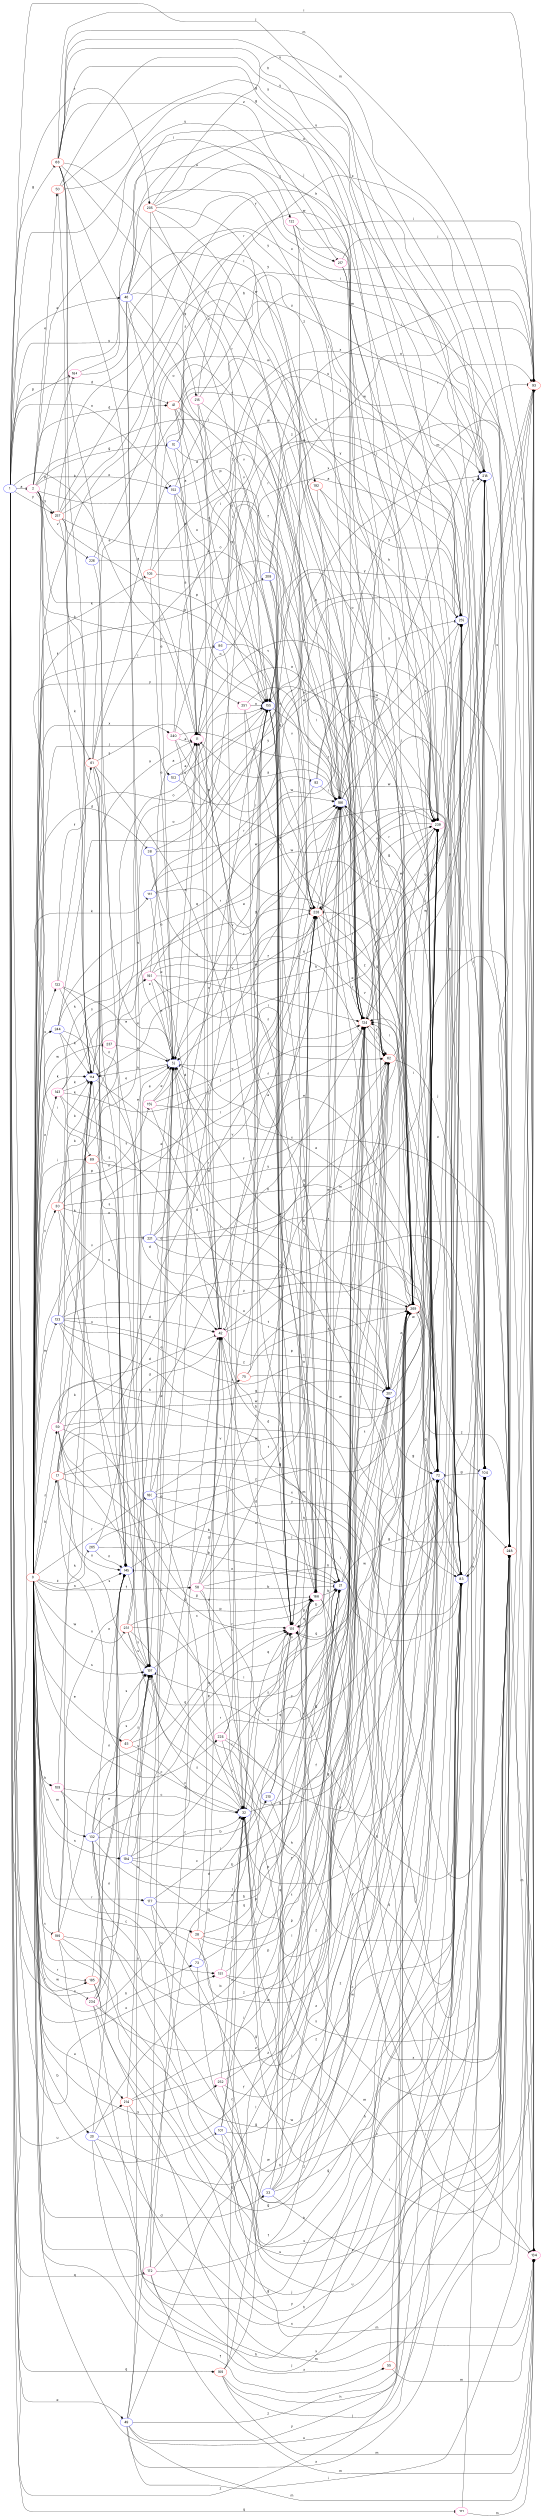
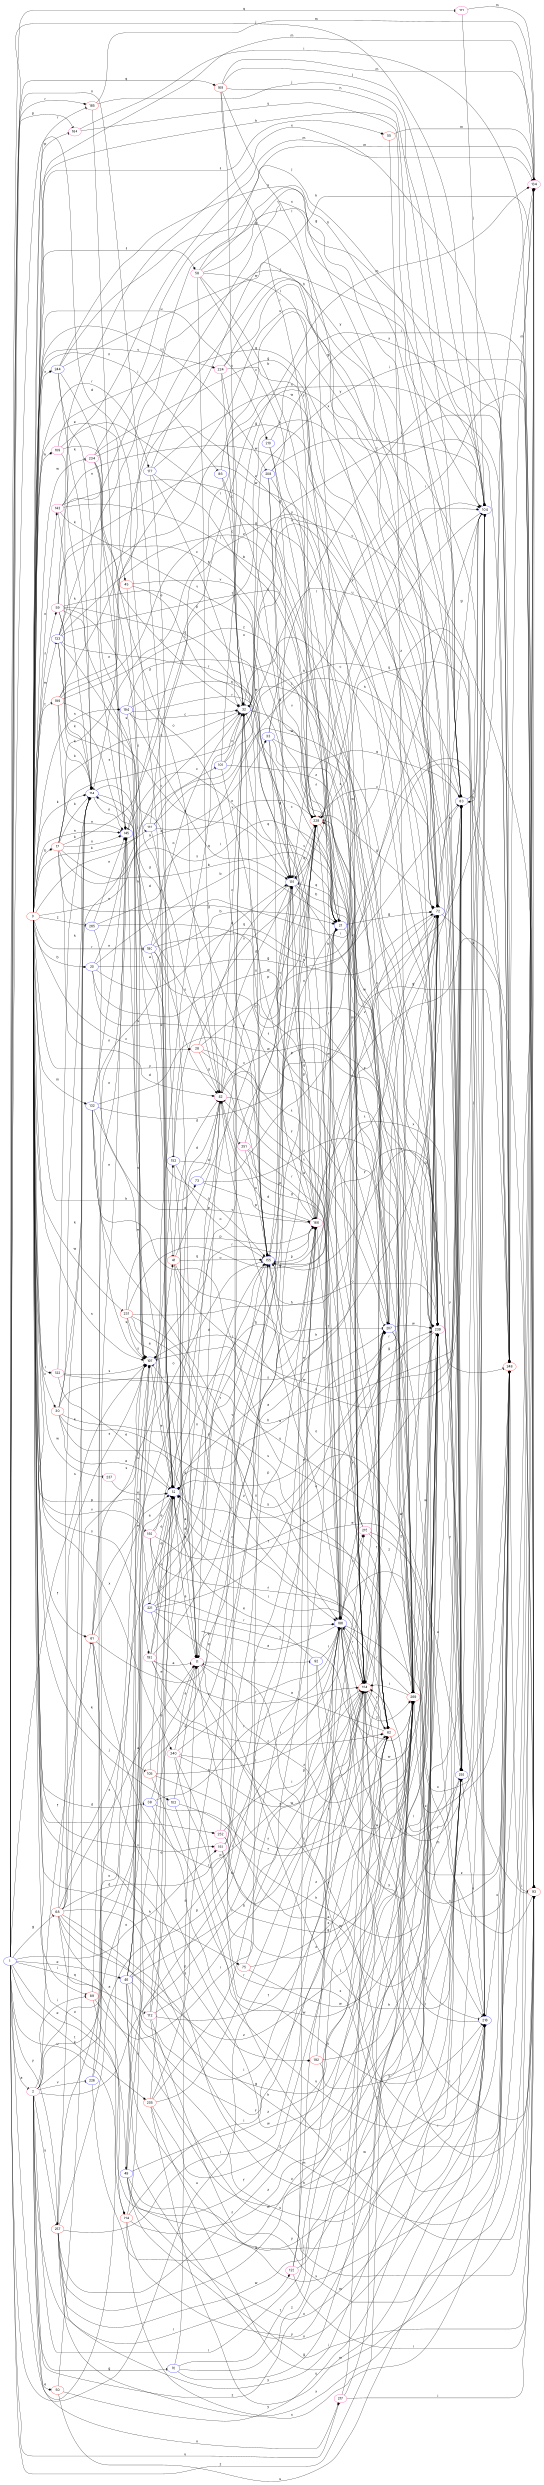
edge "215" -> "186": reversed
edge "50" -> "72": now "257" -> "72"
edge "122" -> "61": now "0" -> "61"
edge "114" -> "269": removed, label "z"
node "176": color deeppink -> blue
edge "132" -> "83": removed, label "h"
edge "199" -> "248": arrowhead diamond -> tee
